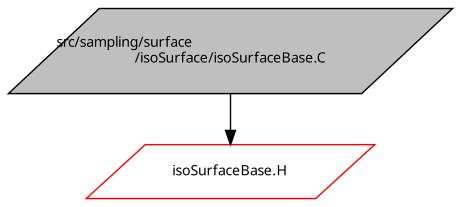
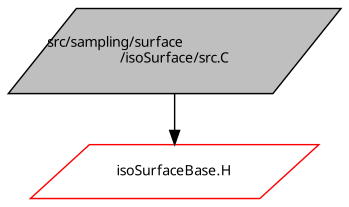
node "src/sampling/surface /isoSurface/isoSurfaceBase.C": label "src/sampling/surface /isoSurface/isoSurfaceBase.C" -> "src/sampling/surface /isoSurface/src.C"
